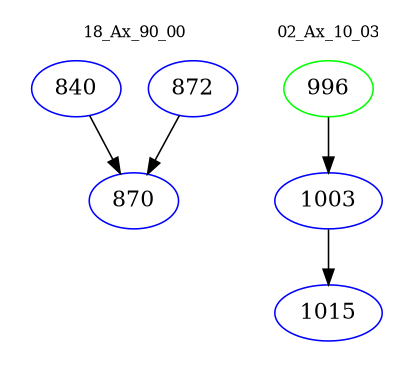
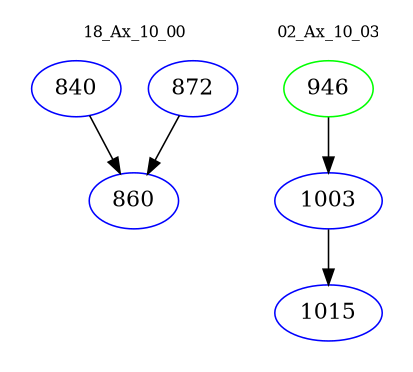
cluster "18_Ax_90_00": label "18_Ax_90_00" -> "18_Ax_10_00"
node "996": label "996" -> "946"
node "870": label "870" -> "860"
